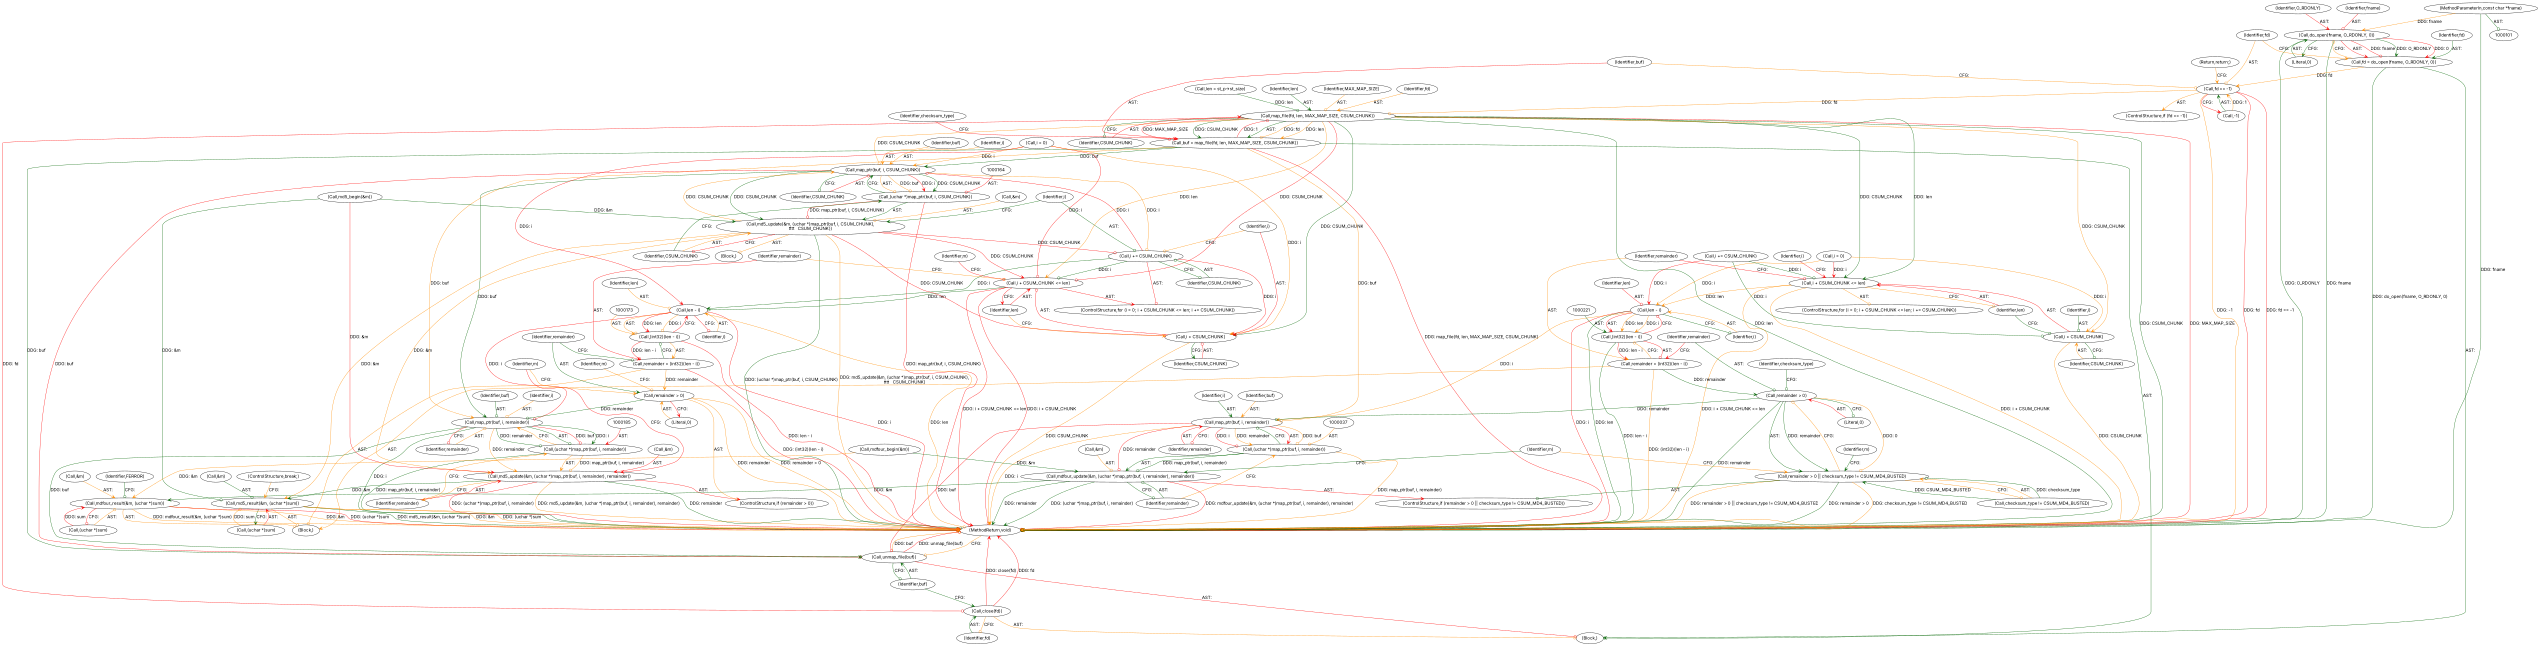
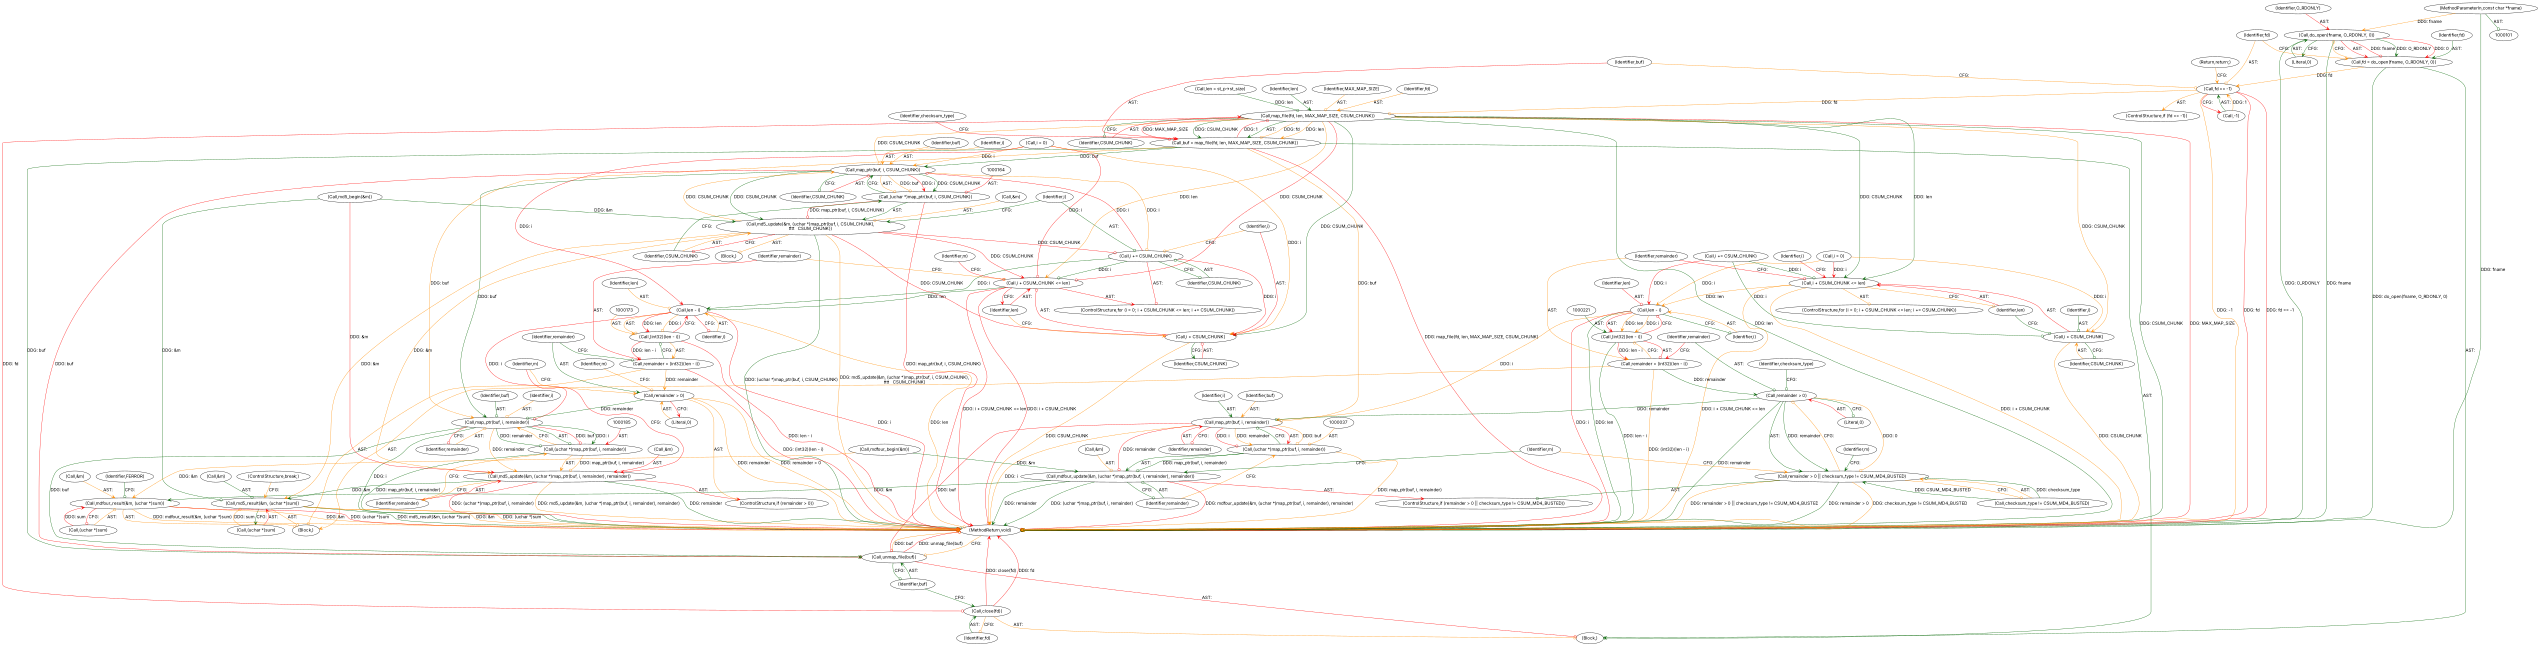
node "(Identifier,fname)": removed
